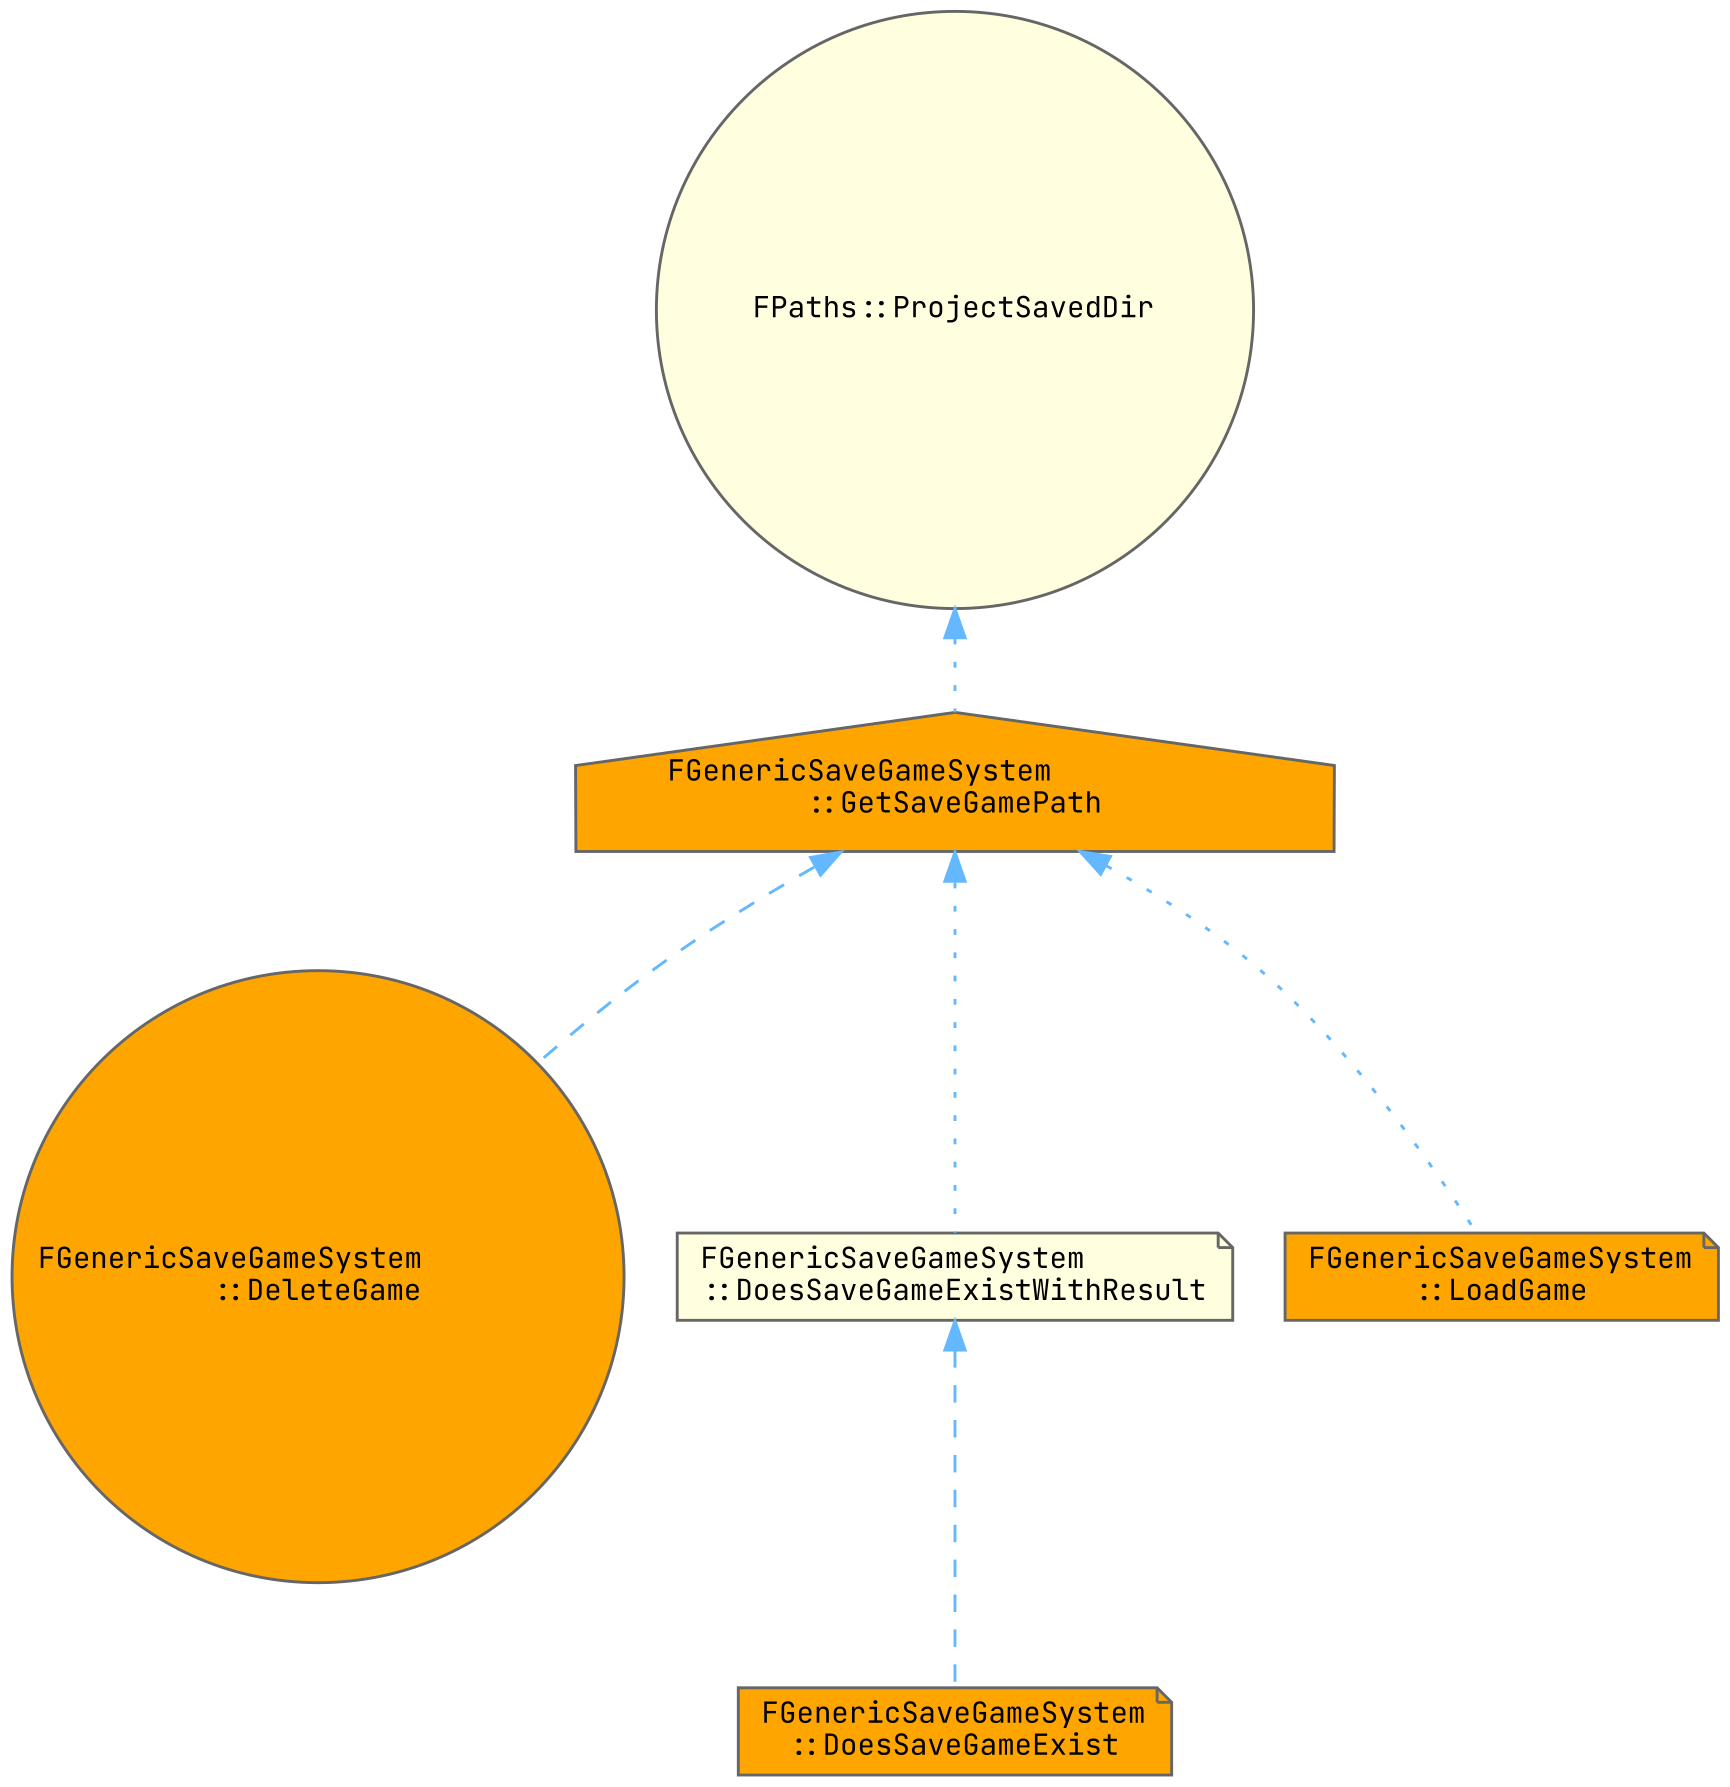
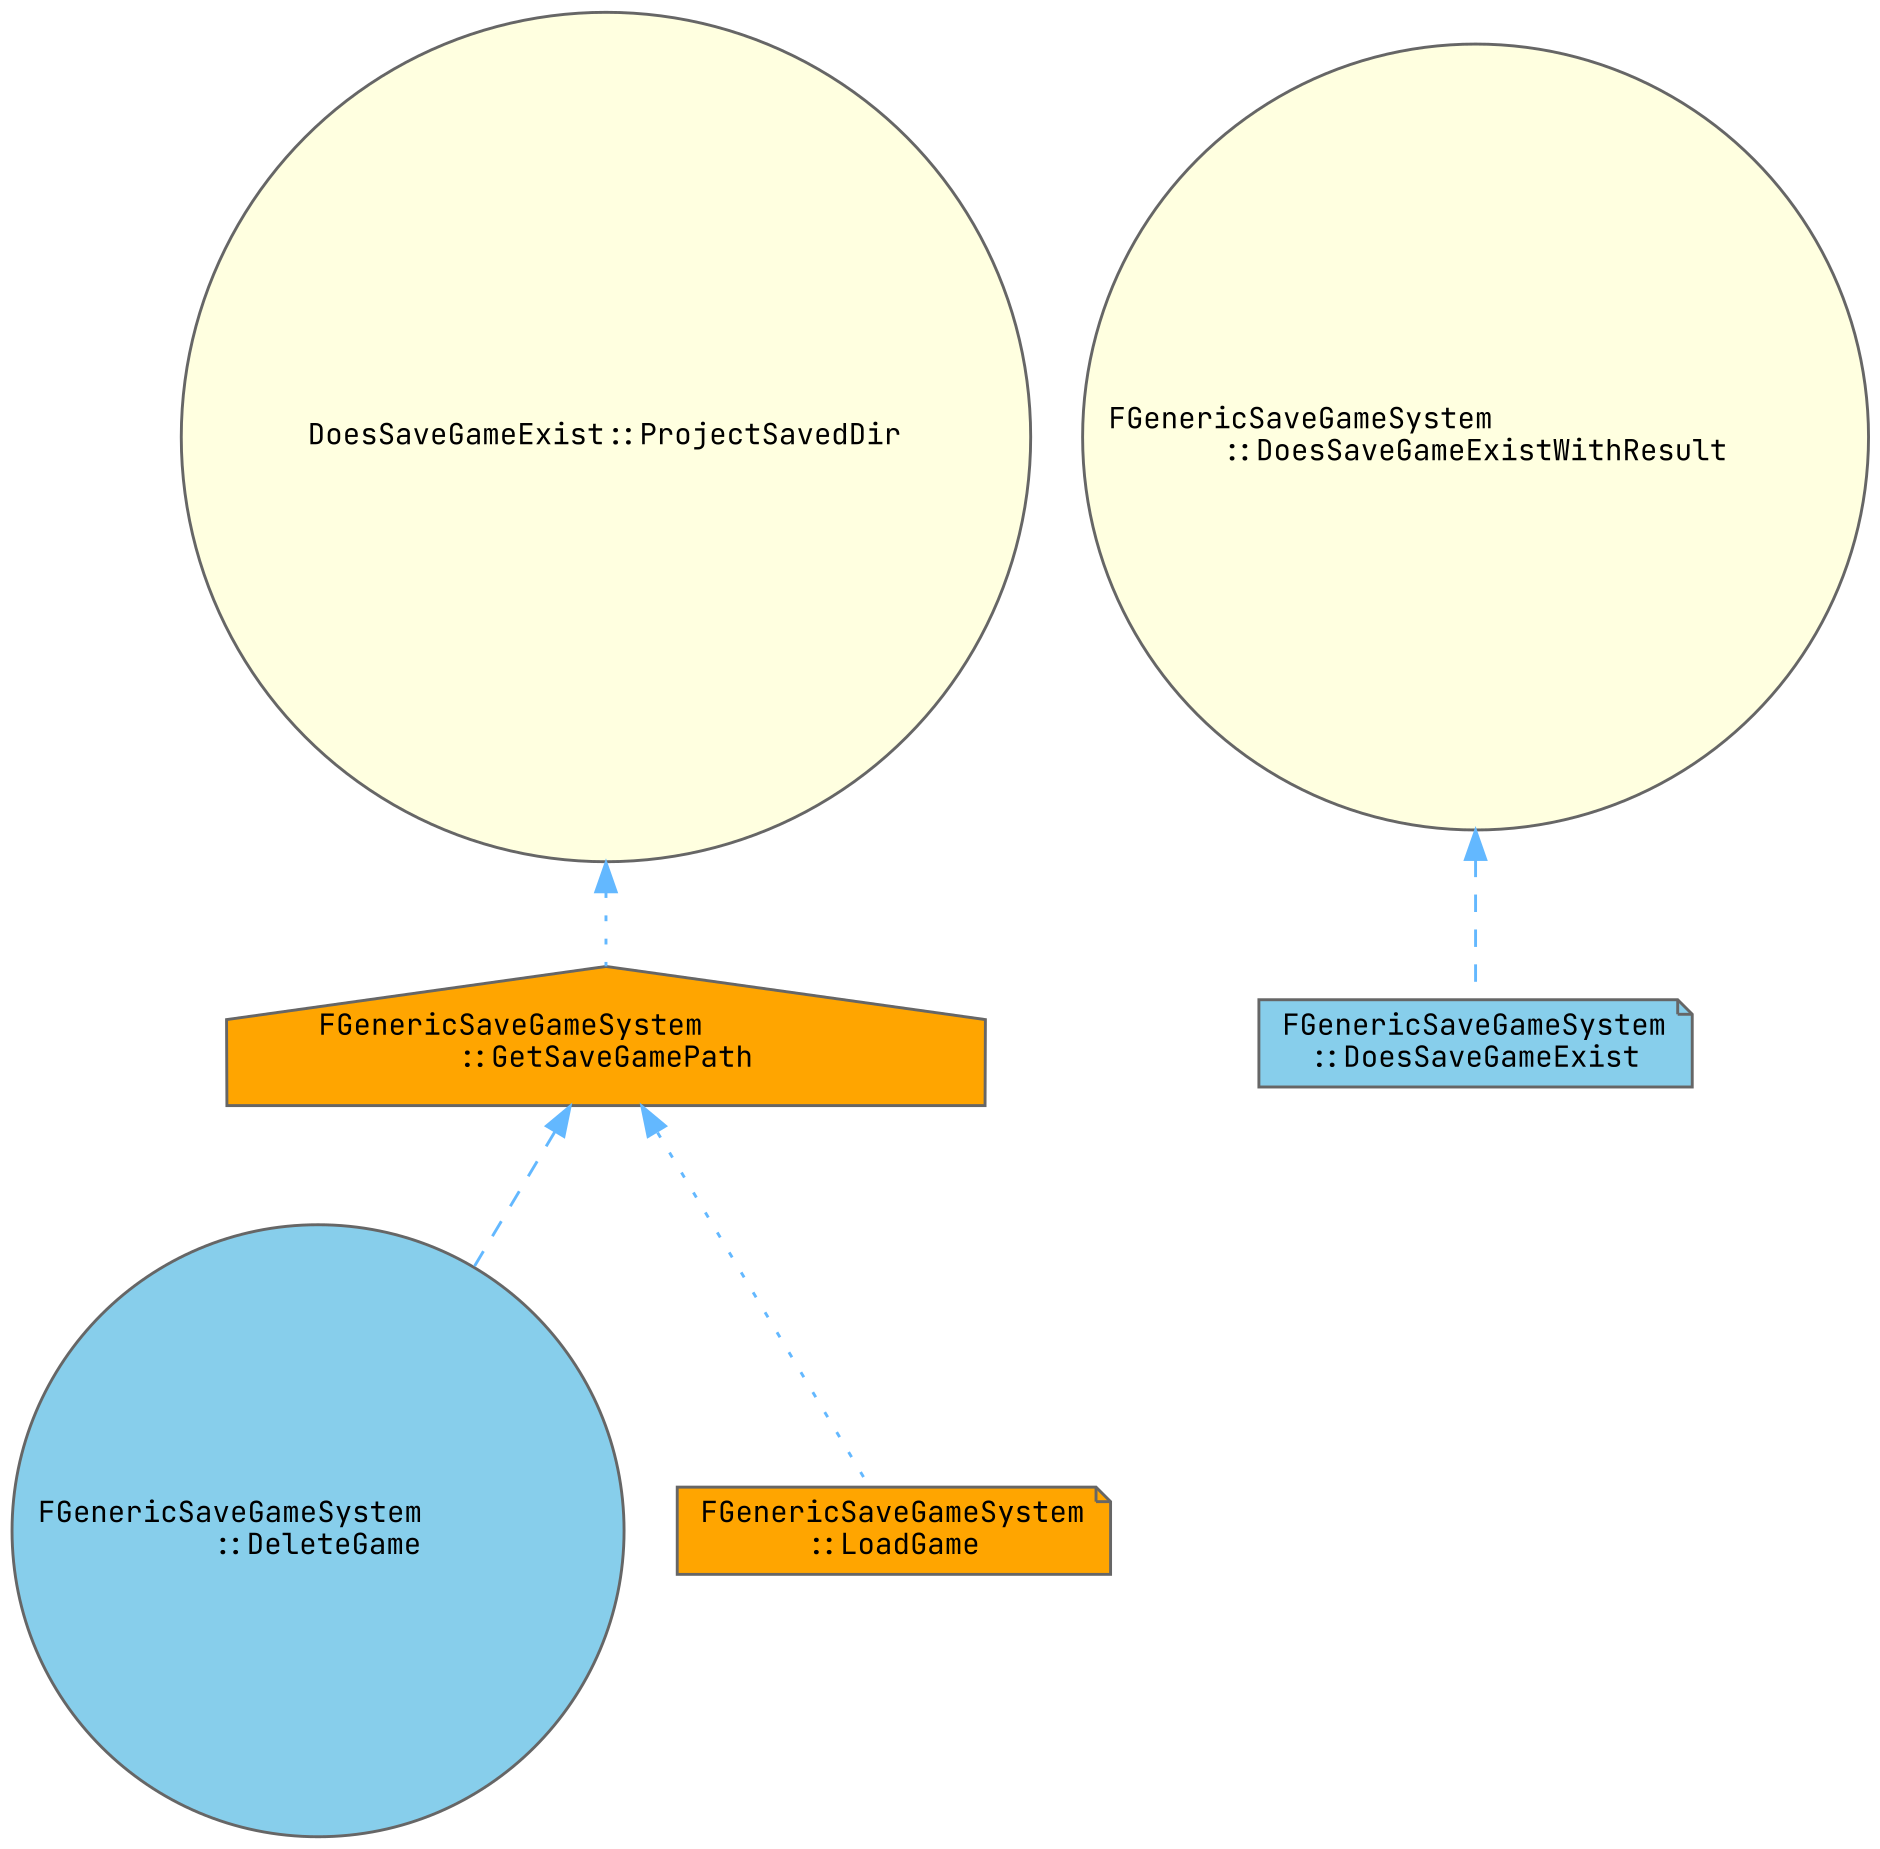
node "FPaths::ProjectSavedDir": label "FPaths::ProjectSavedDir" -> "DoesSaveGameExist::ProjectSavedDir"
edge "FGenericSaveGameSystem ::DoesSaveGameExistWithResult" -> "FGenericSaveGameSystem ::GetSaveGamePath": removed
node "FGenericSaveGameSystem ::DeleteGame": fillcolor orange -> skyblue
node "FGenericSaveGameSystem ::DoesSaveGameExistWithResult": shape note -> circle
node "FGenericSaveGameSystem ::DoesSaveGameExist": fillcolor orange -> skyblue
